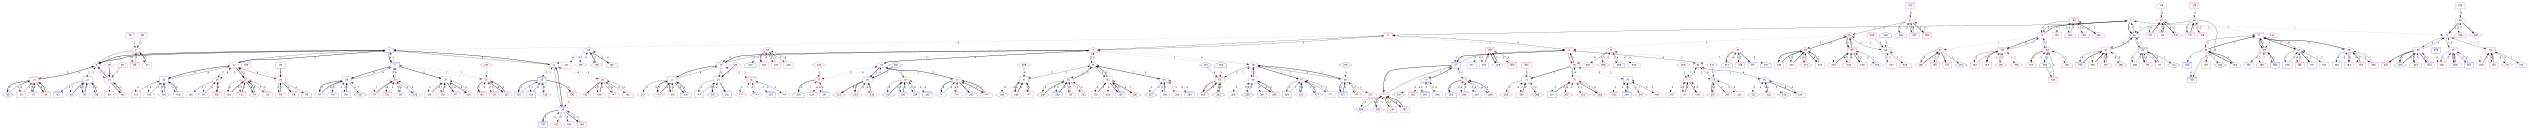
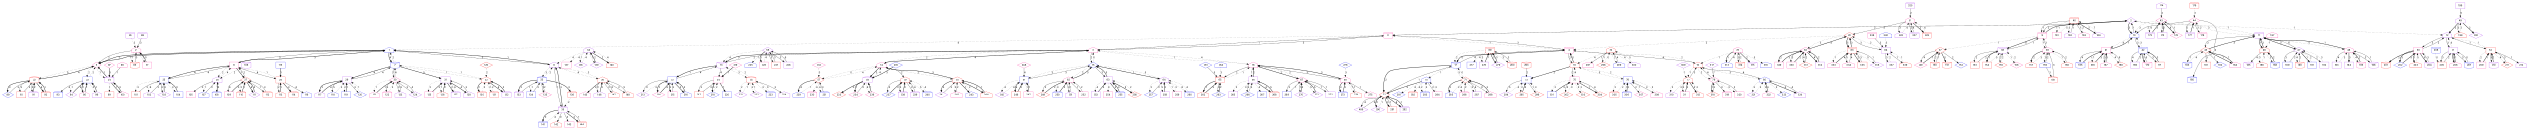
node "172": removed
edge "183" -> "180": now "183" -> "45"
edge "70" -> "17": now "70" -> "72"
node "108": color red -> blue
